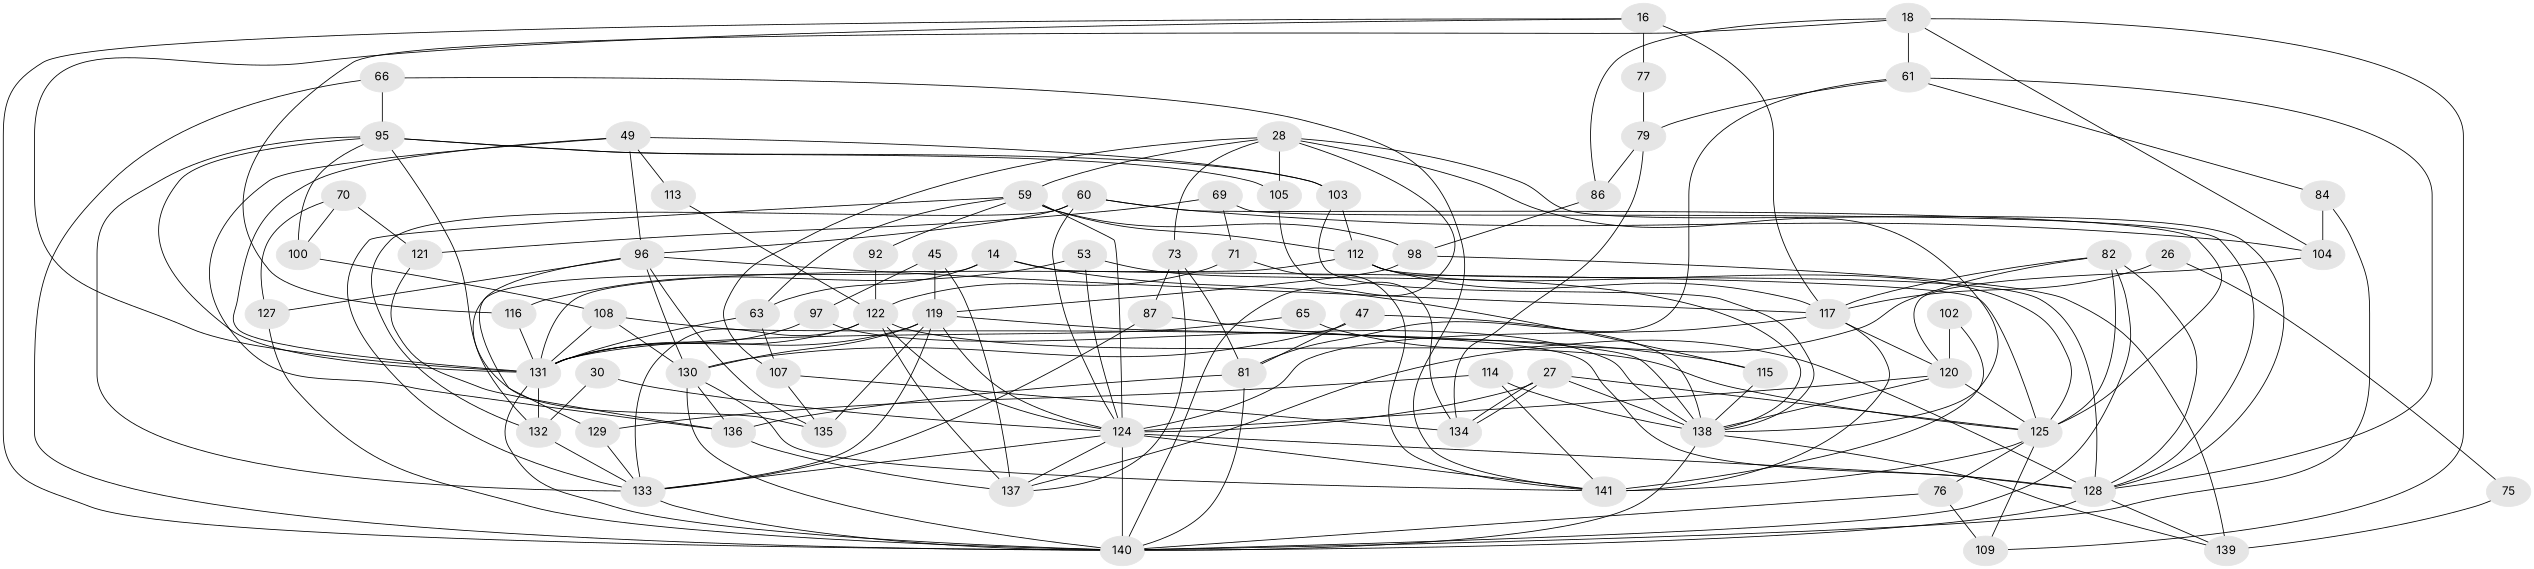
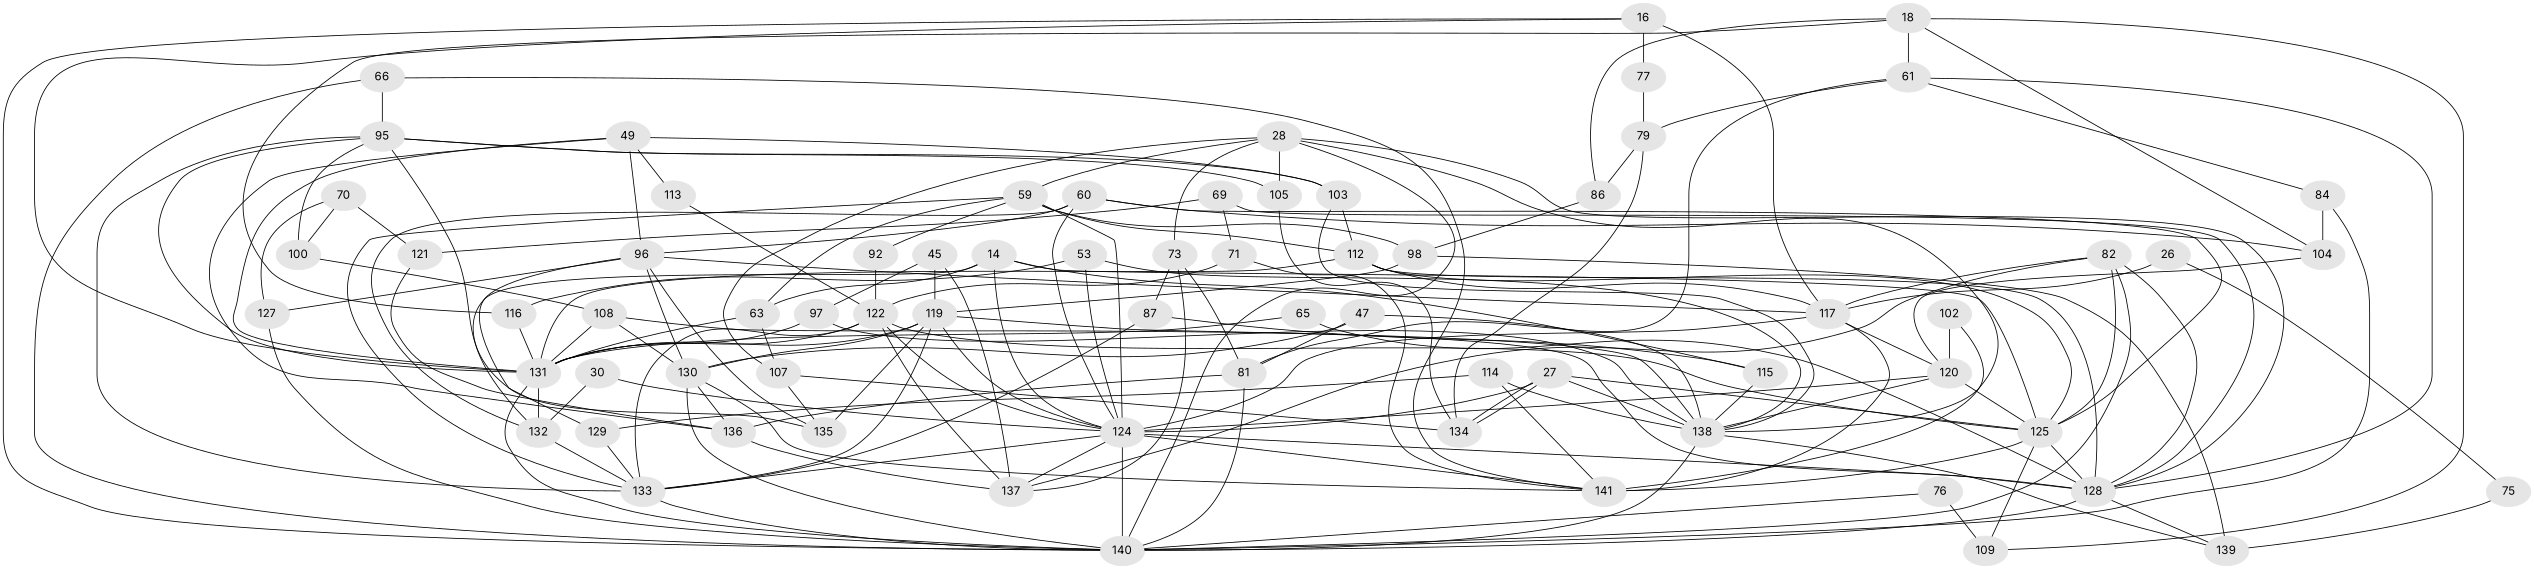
edge "14" -- "124": added
edge "125" -- "76": now "125" -- "128"
